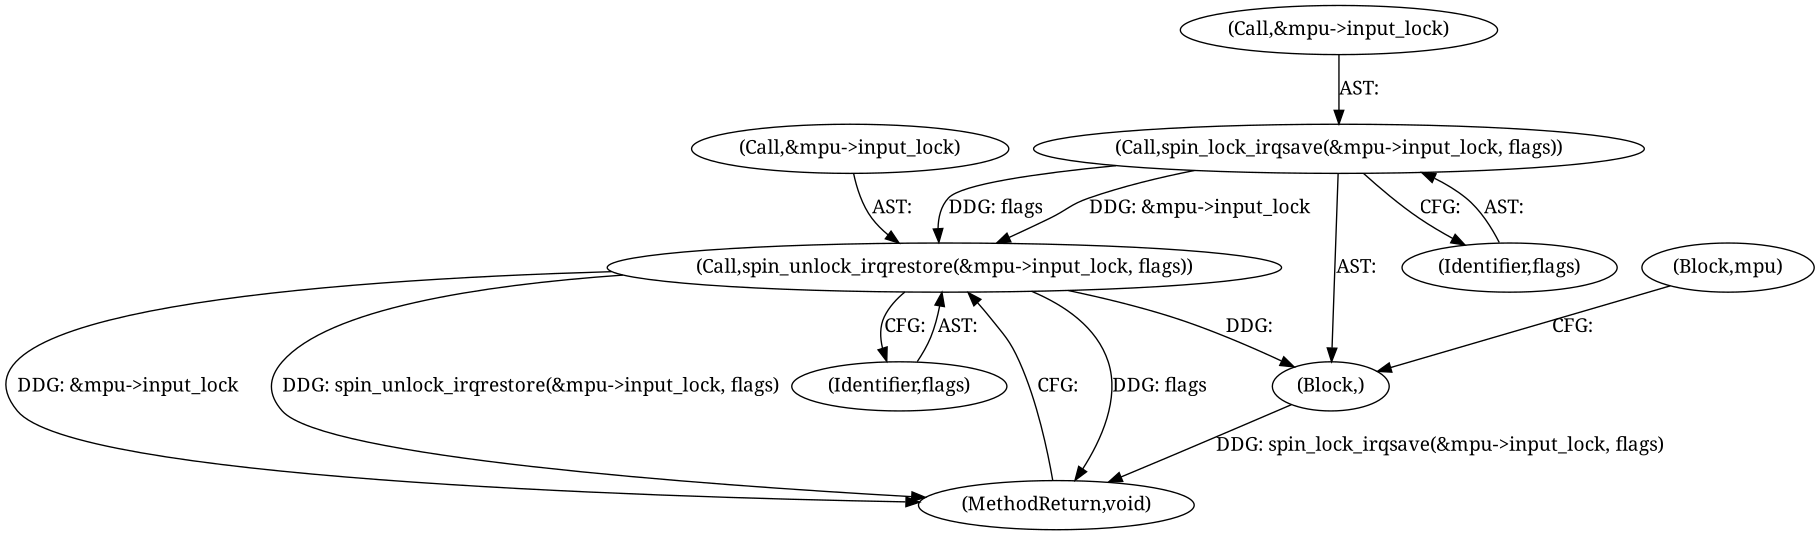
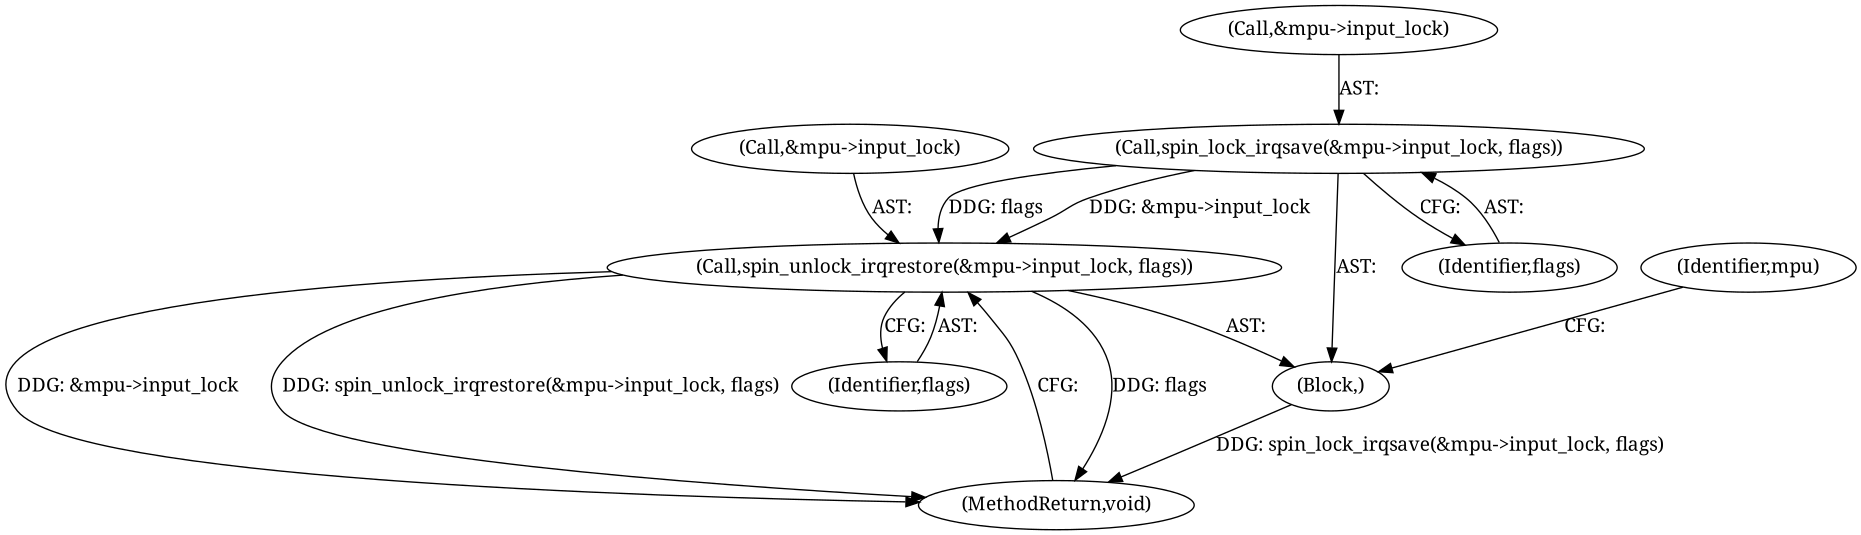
node "(Block,mpu)": label "(Block,mpu)" -> "(Identifier,mpu)"
edge "(Call,spin_unlock_irqrestore(&mpu->input_lock, flags))" -> "(Block,)": label "DDG: " -> "AST: "
